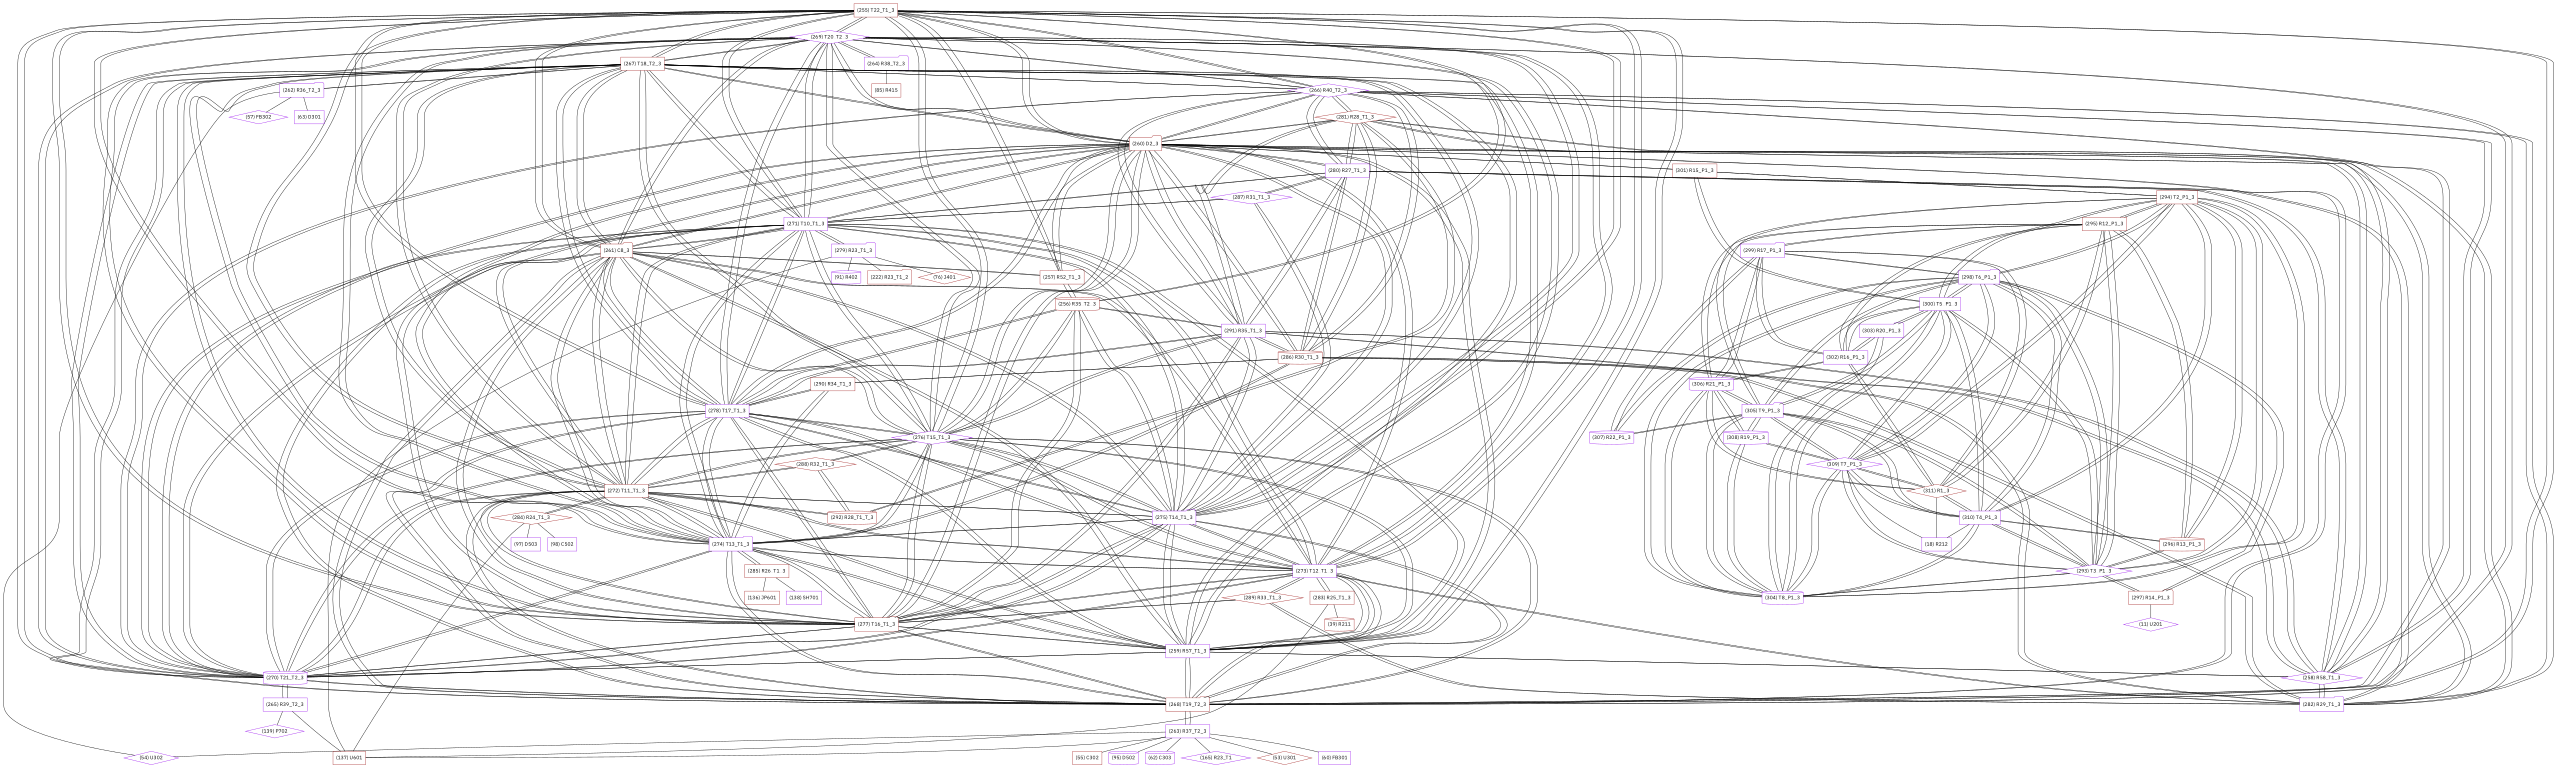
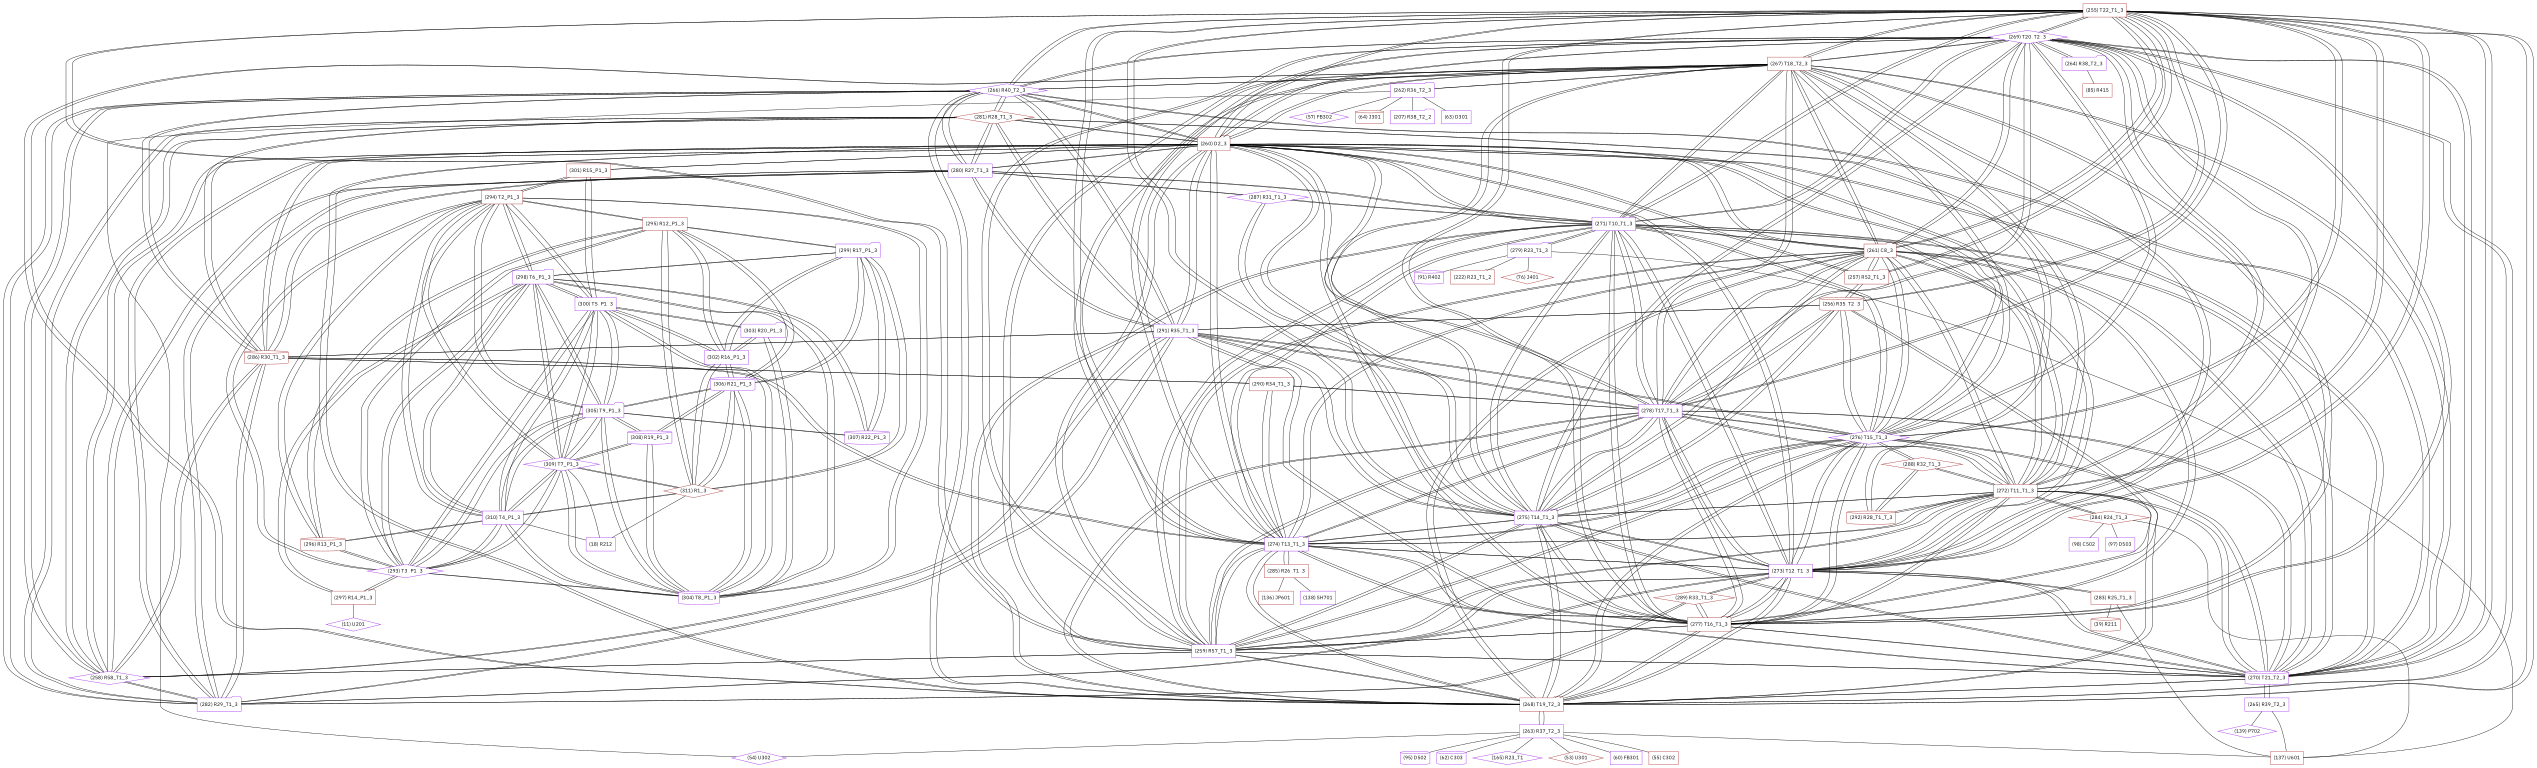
node "(64) J301": added
node "(207) R38_T2_2": added
